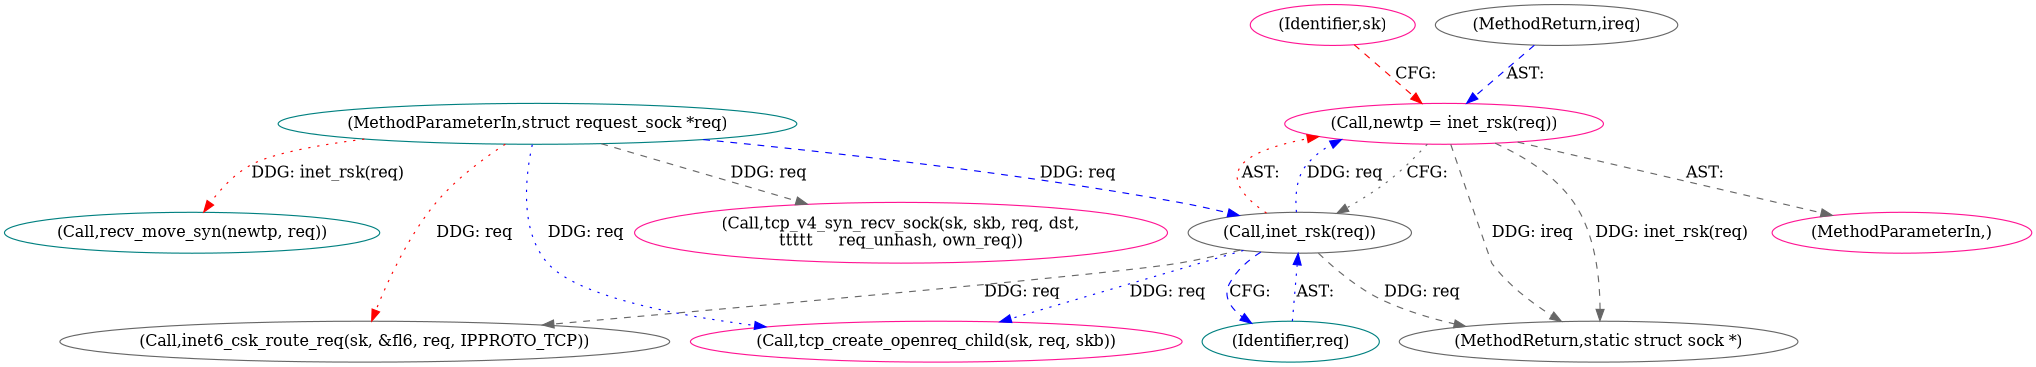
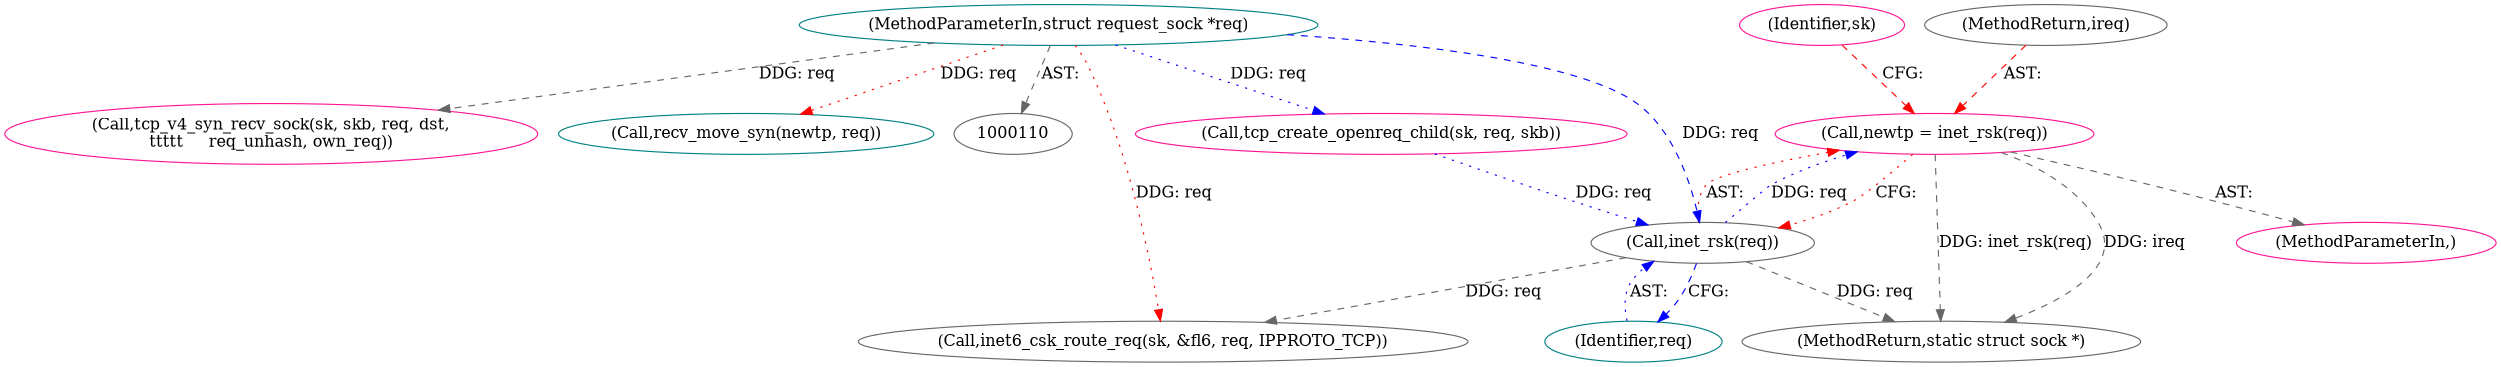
edge "(MethodReturn,ireq)" -> "(Call,newtp = inet_rsk(req))": color blue -> red
node "1000110": added
edge "(MethodParameterIn,struct request_sock *req)" -> "(Call,recv_move_syn(newtp, req))": label "DDG: inet_rsk(req)" -> "DDG: req"
edge "(Call,newtp = inet_rsk(req))" -> "(Call,inet_rsk(req))": color gray40 -> red
edge "(Call,inet_rsk(req))" -> "(Call,tcp_create_openreq_child(sk, req, skb))": reversed
